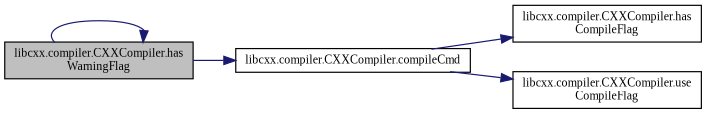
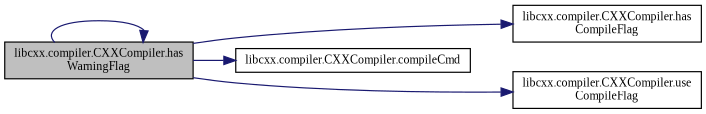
edge "libcxx.compiler.CXXCompiler.compileCmd" -> "libcxx.compiler.CXXCompiler.has CompileFlag": now "libcxx.compiler.CXXCompiler.has WarningFlag" -> "libcxx.compiler.CXXCompiler.has CompileFlag"
edge "libcxx.compiler.CXXCompiler.compileCmd" -> "libcxx.compiler.CXXCompiler.use CompileFlag": now "libcxx.compiler.CXXCompiler.has WarningFlag" -> "libcxx.compiler.CXXCompiler.use CompileFlag"
